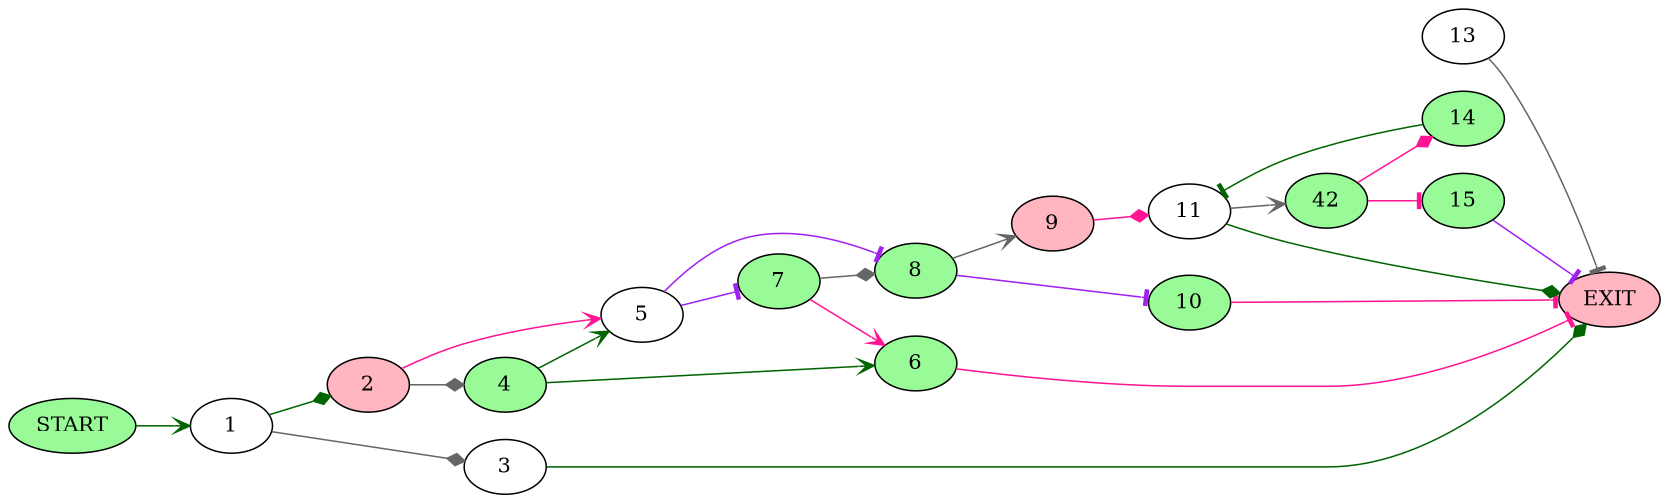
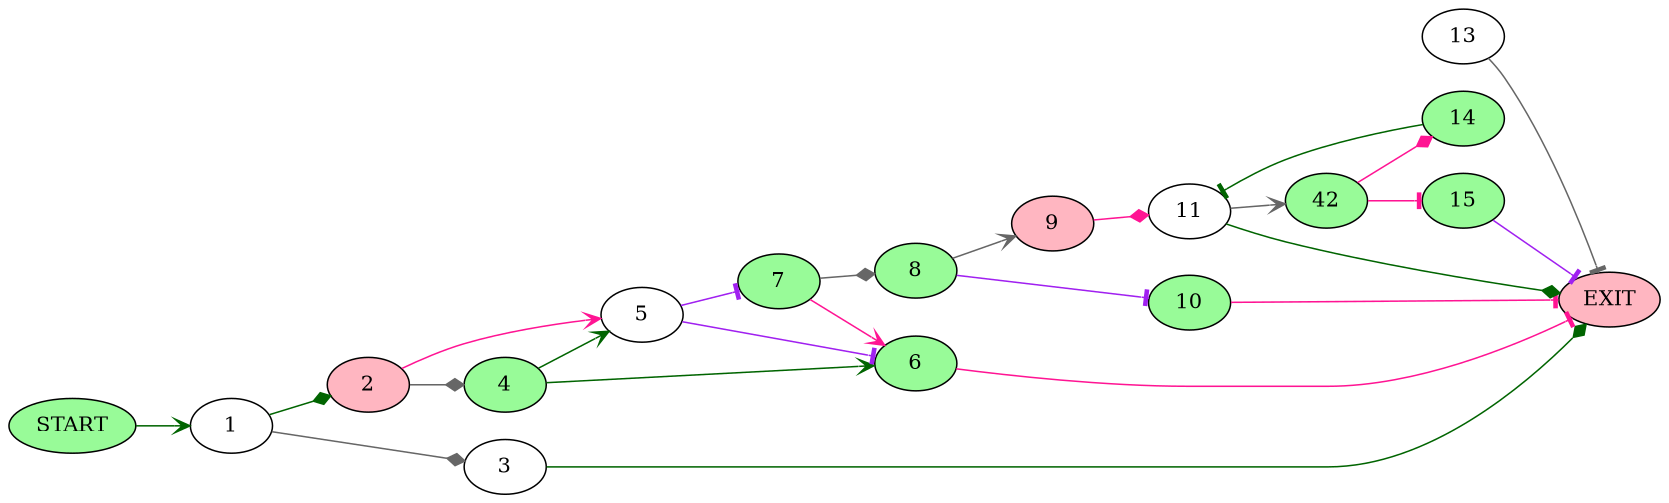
edge "5" -> "8": now "5" -> "6"
